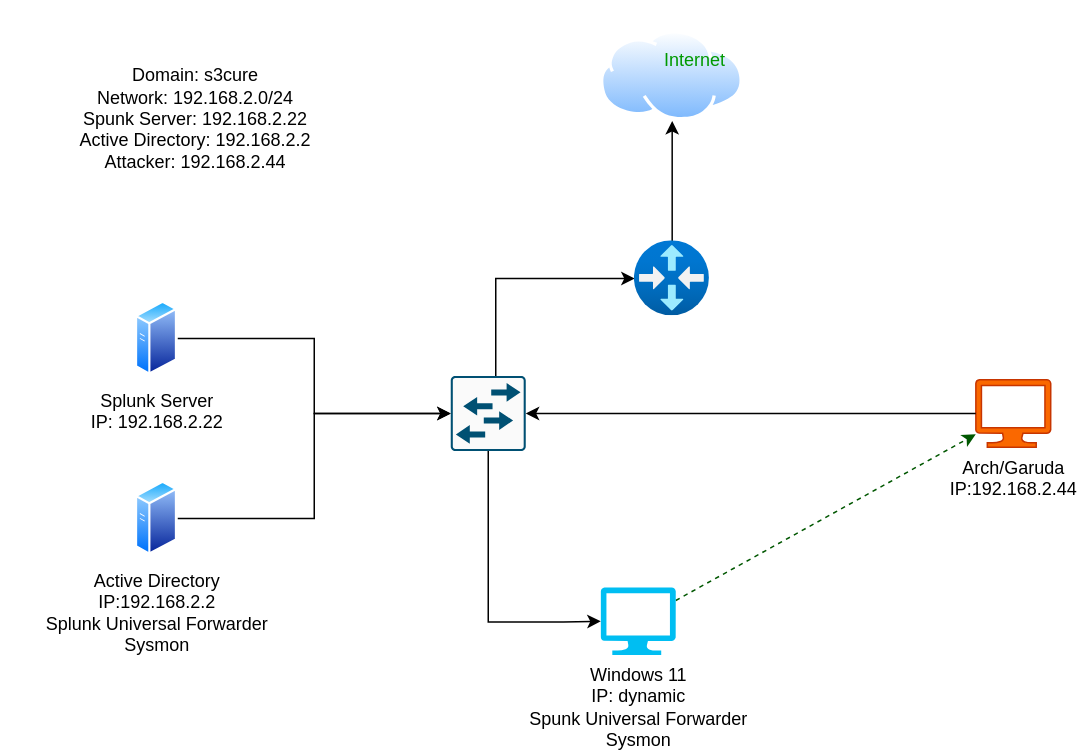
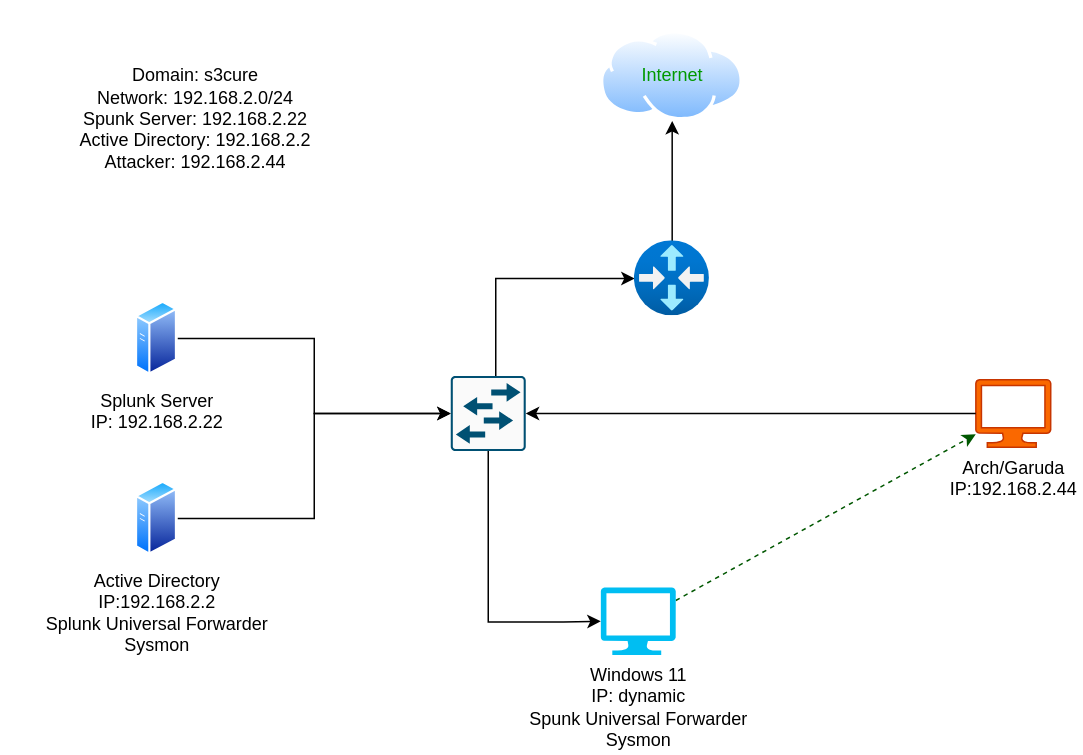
node "Internet": moved (695, 61) -> (672, 76)
